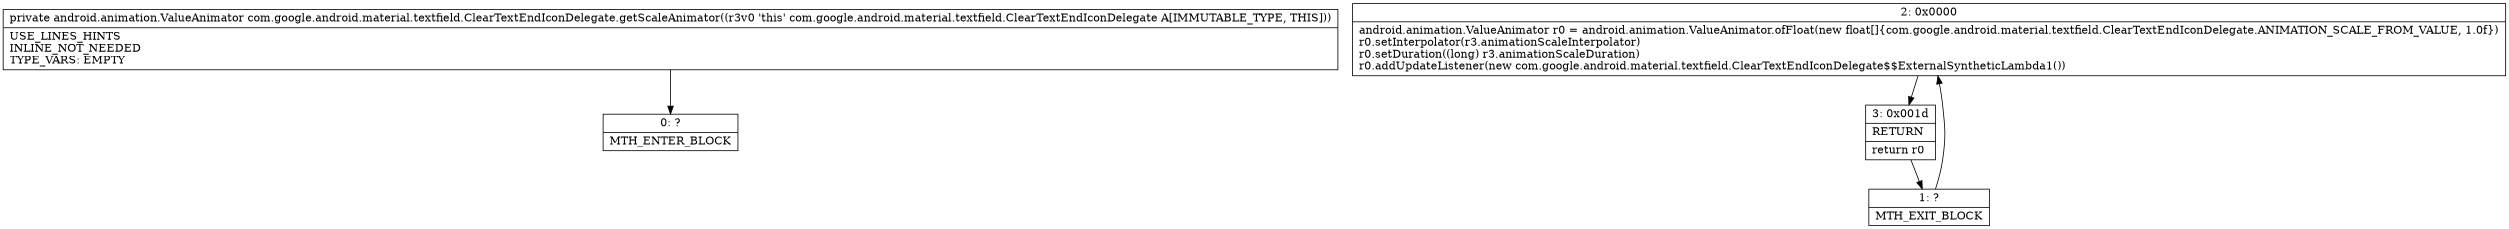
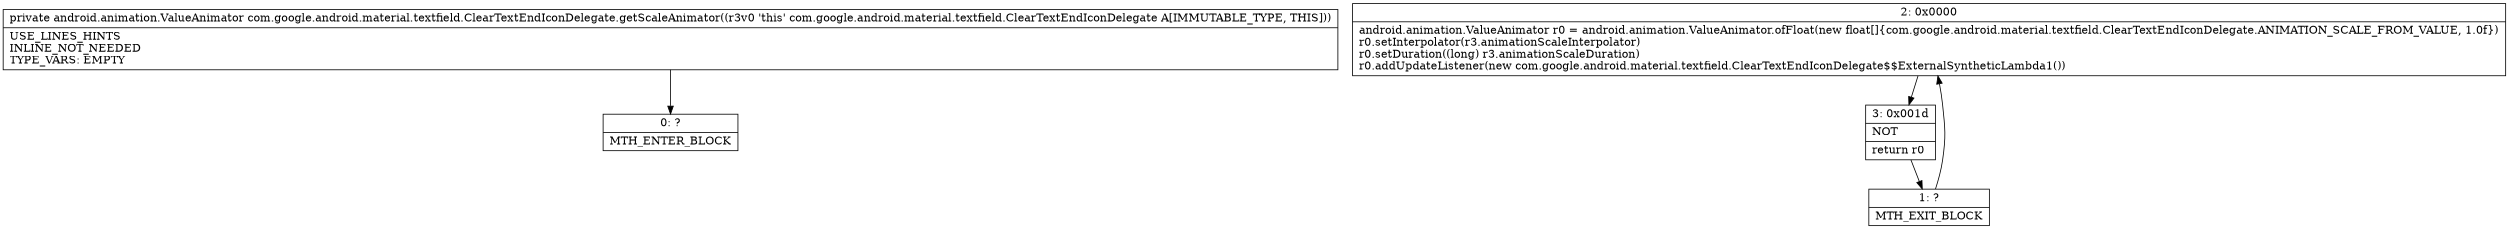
node "3: 0x001d": text "RETURN" -> "NOT"
